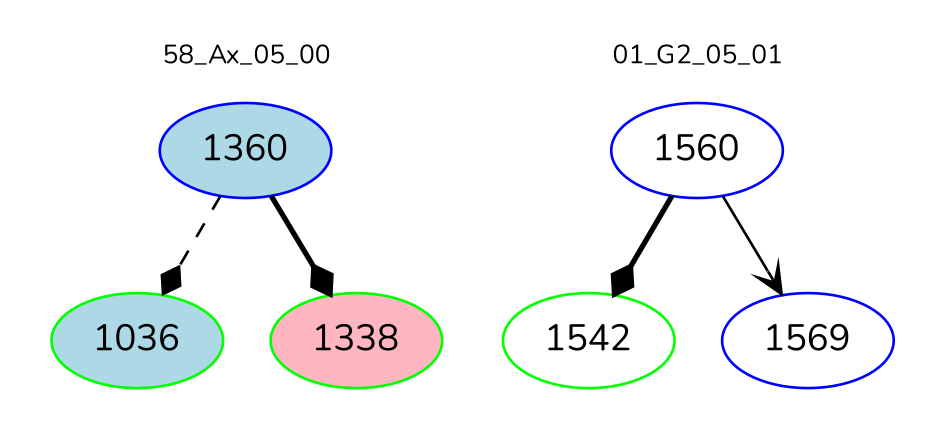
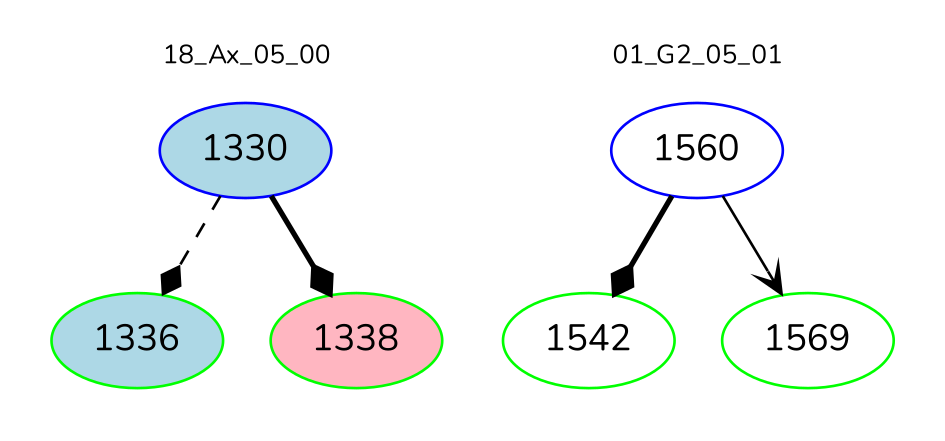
cluster "58_Ax_05_00": label "58_Ax_05_00" -> "18_Ax_05_00"
node "1360": label "1360" -> "1330"
node "1036": label "1036" -> "1336"
node "1569": color blue -> green
